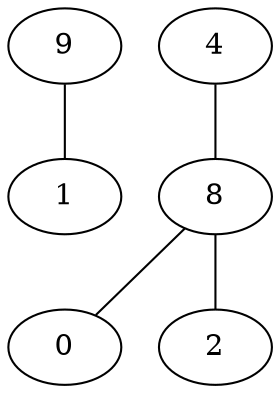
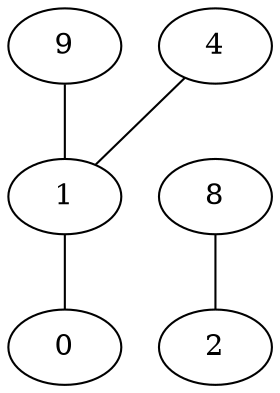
edge "4" -- "8": now "4" -- "1"
edge "8" -- "0": now "1" -- "0"
